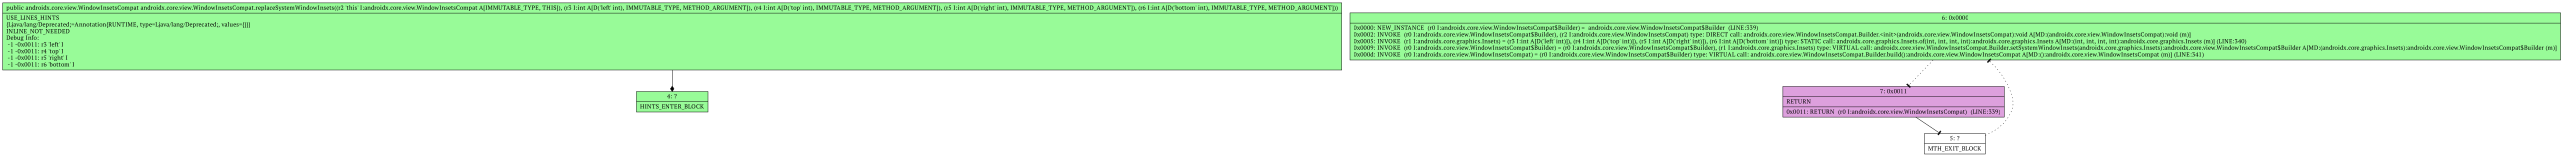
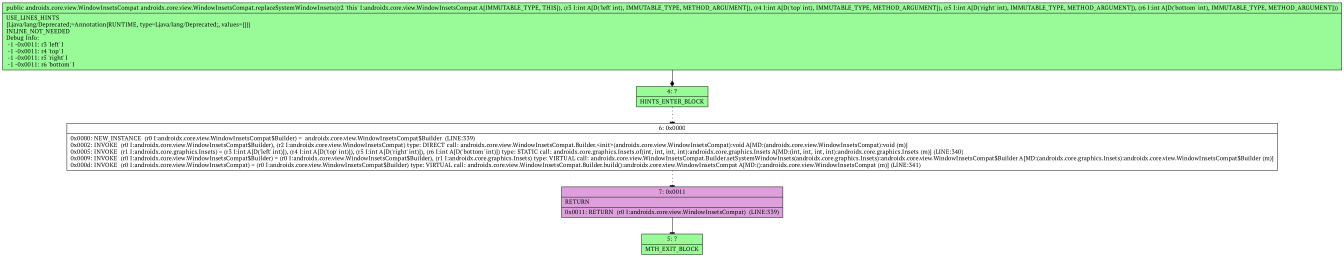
node "6: 0x0000": fillcolor palegreen -> white
edge "5: ?" -> "6: 0x0000": now "4: ?" -> "6: 0x0000"
node "5: ?": fillcolor white -> palegreen
